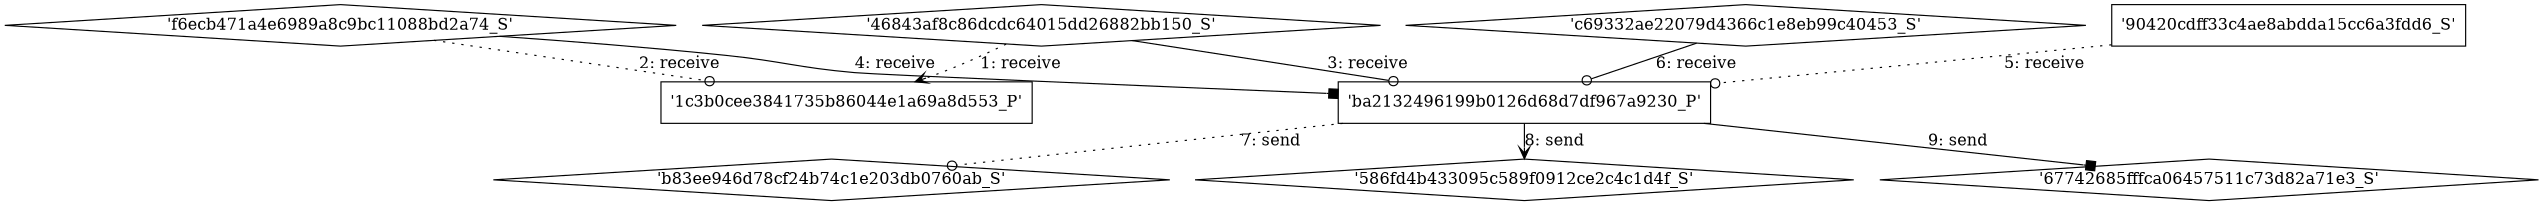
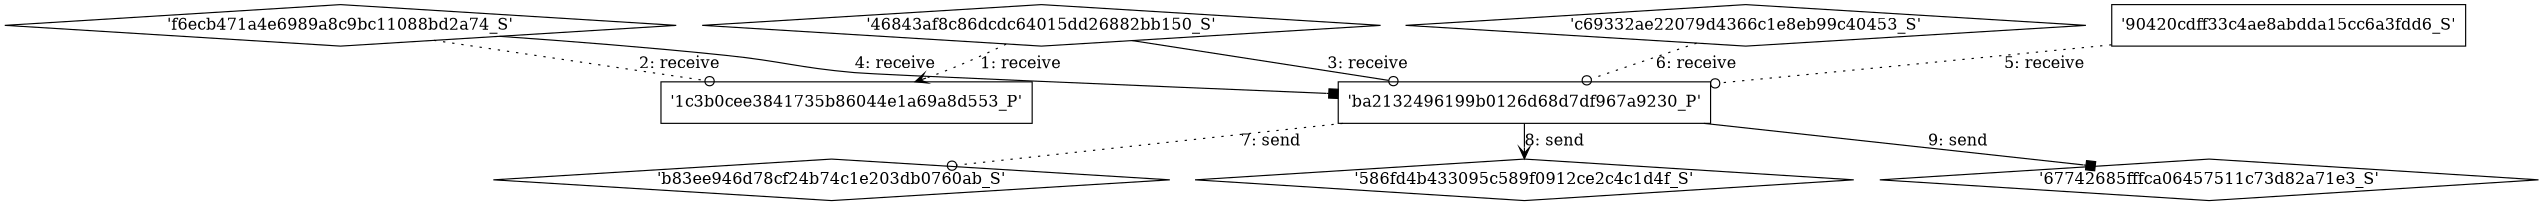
edge "'c69332ae22079d4366c1e8eb99c40453_S'" -> "'ba2132496199b0126d68d7df967a9230_P'": style solid -> dotted
